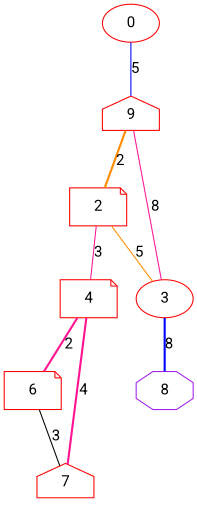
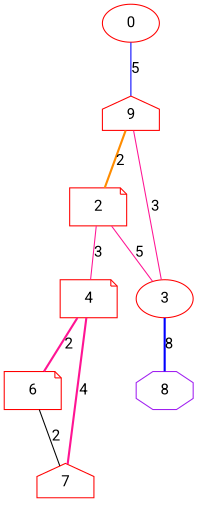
edge "9" -- "3": label "8" -> "3"
edge "2" -- "3": color darkorange -> deeppink
edge "6" -- "7": label "3" -> "2"
